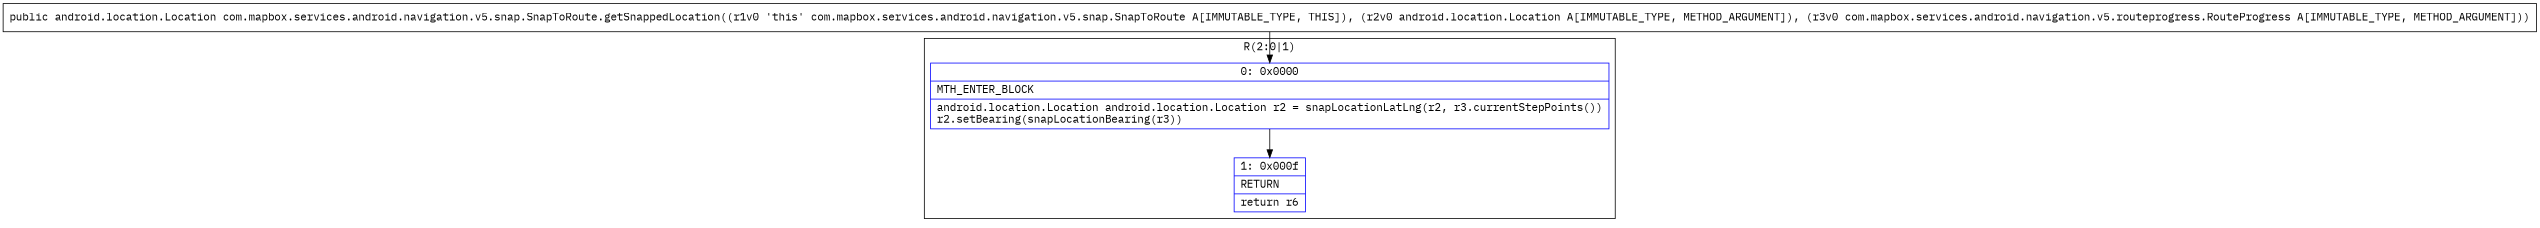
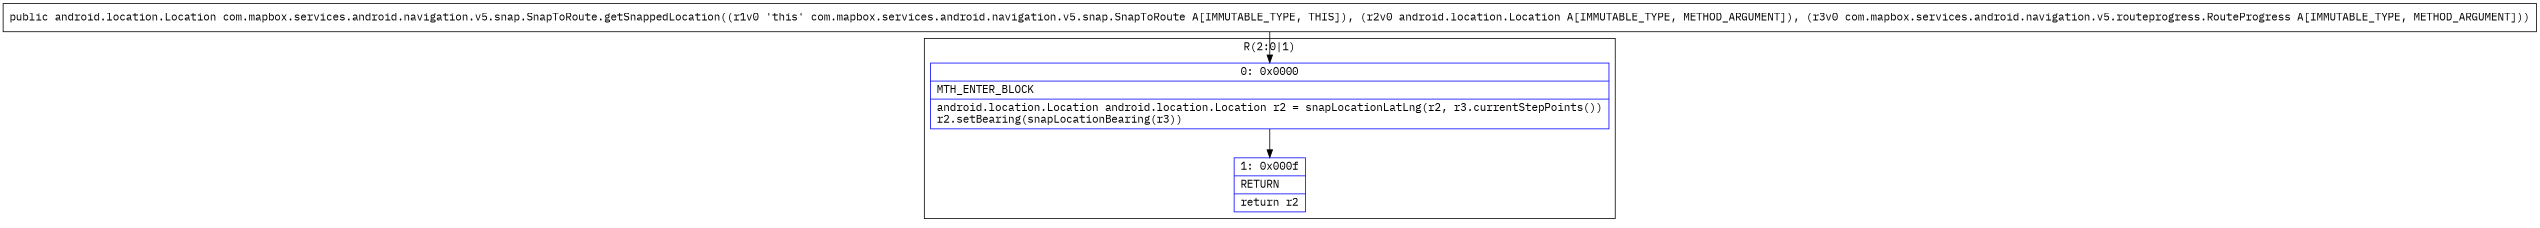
node "1: 0x000f": text "return r6" -> "return r2"
